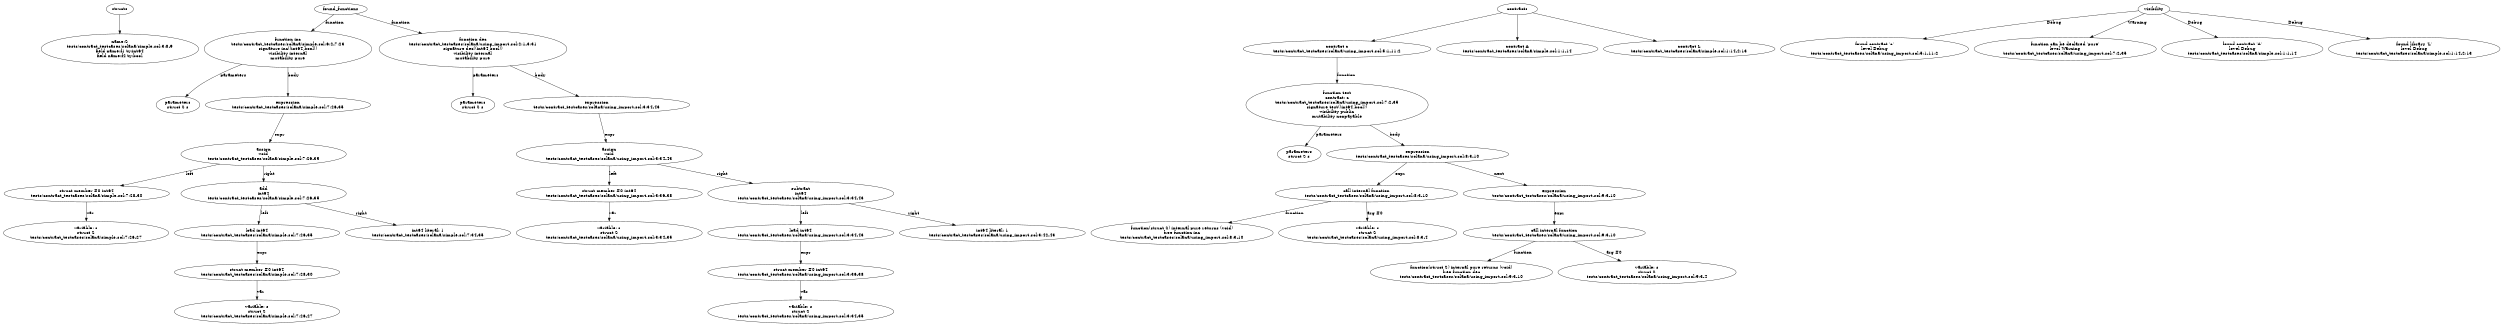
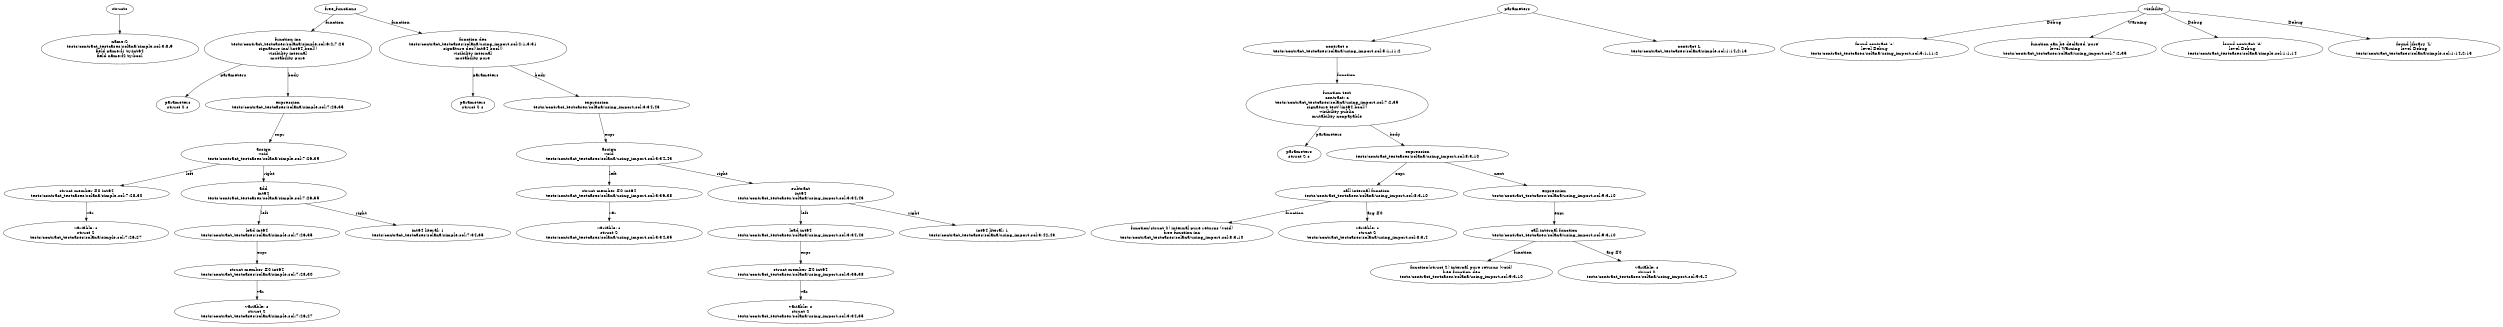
node "found_functions": label "found_functions" -> "free_functions"
node "contracts": label "contracts" -> "parameters"
node "contract A tests/contract_testcases/solana/simple.sol:1:1-14": removed
